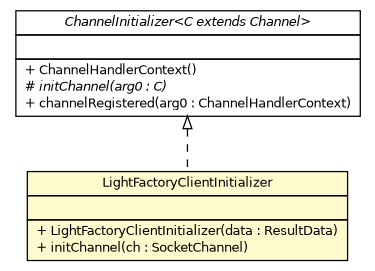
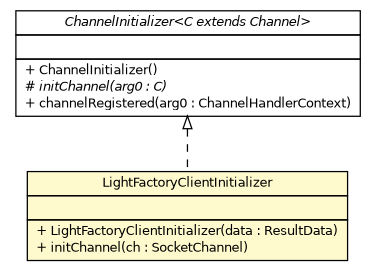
node "ChannelInitializer<C extends Channel>": text "+ ChannelHandlerContext()" -> "+ ChannelInitializer()"
